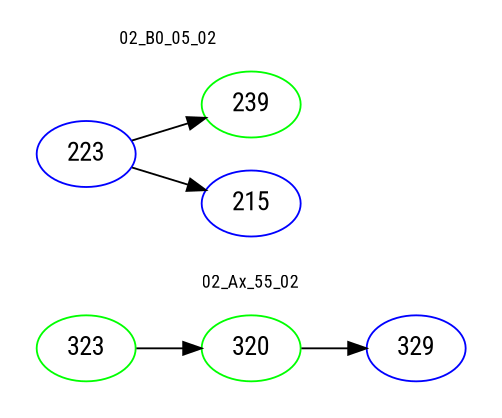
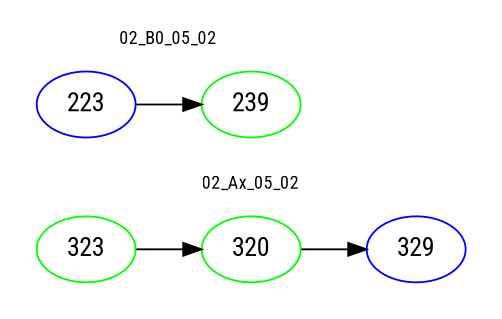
node "215": removed
cluster "02_Ax_55_02": label "02_Ax_55_02" -> "02_Ax_05_02"
